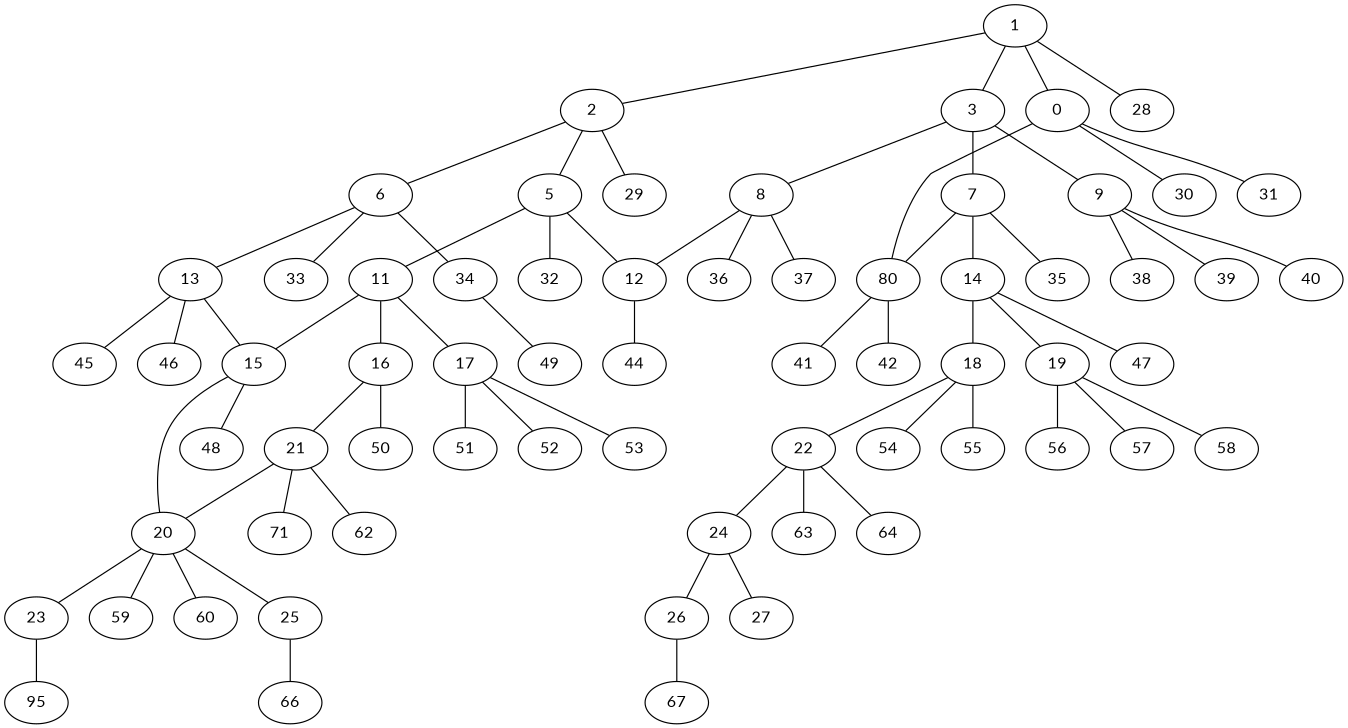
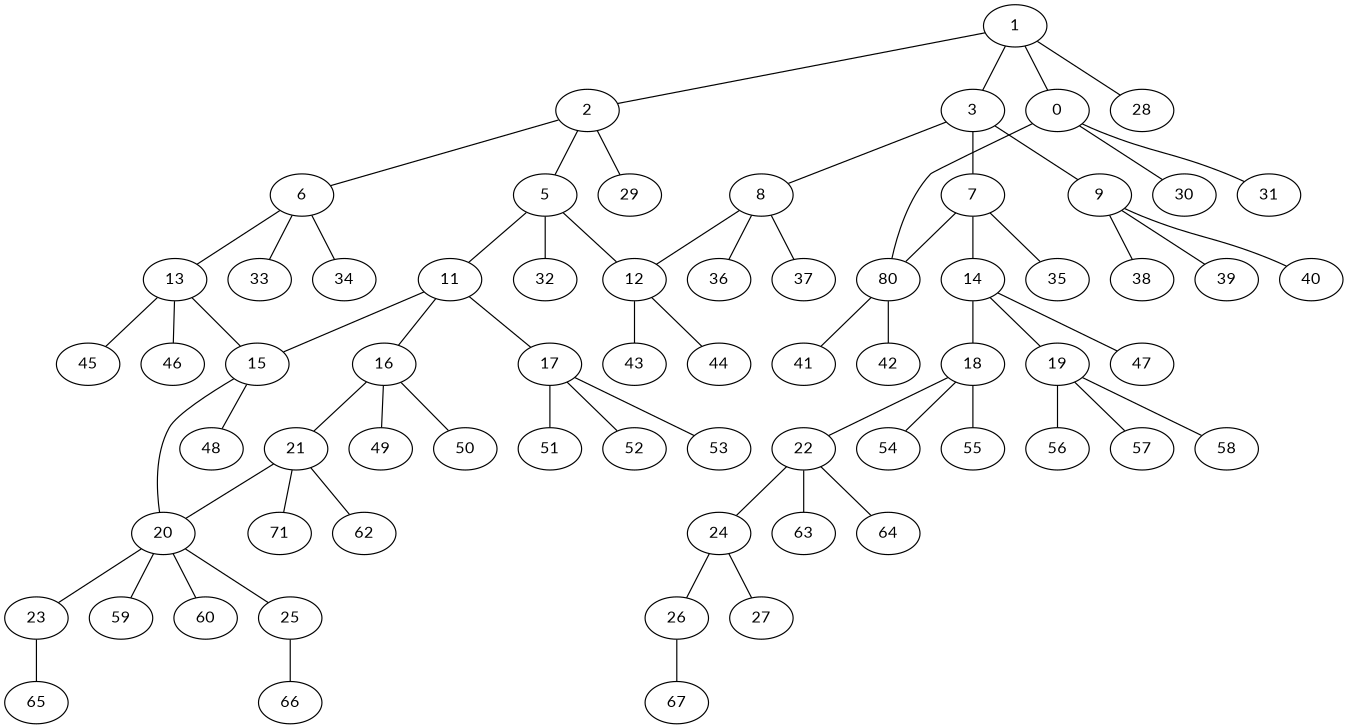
edge "34" -- "49": now "16" -- "49"
node "43": added
node "95": label "95" -> "65"
